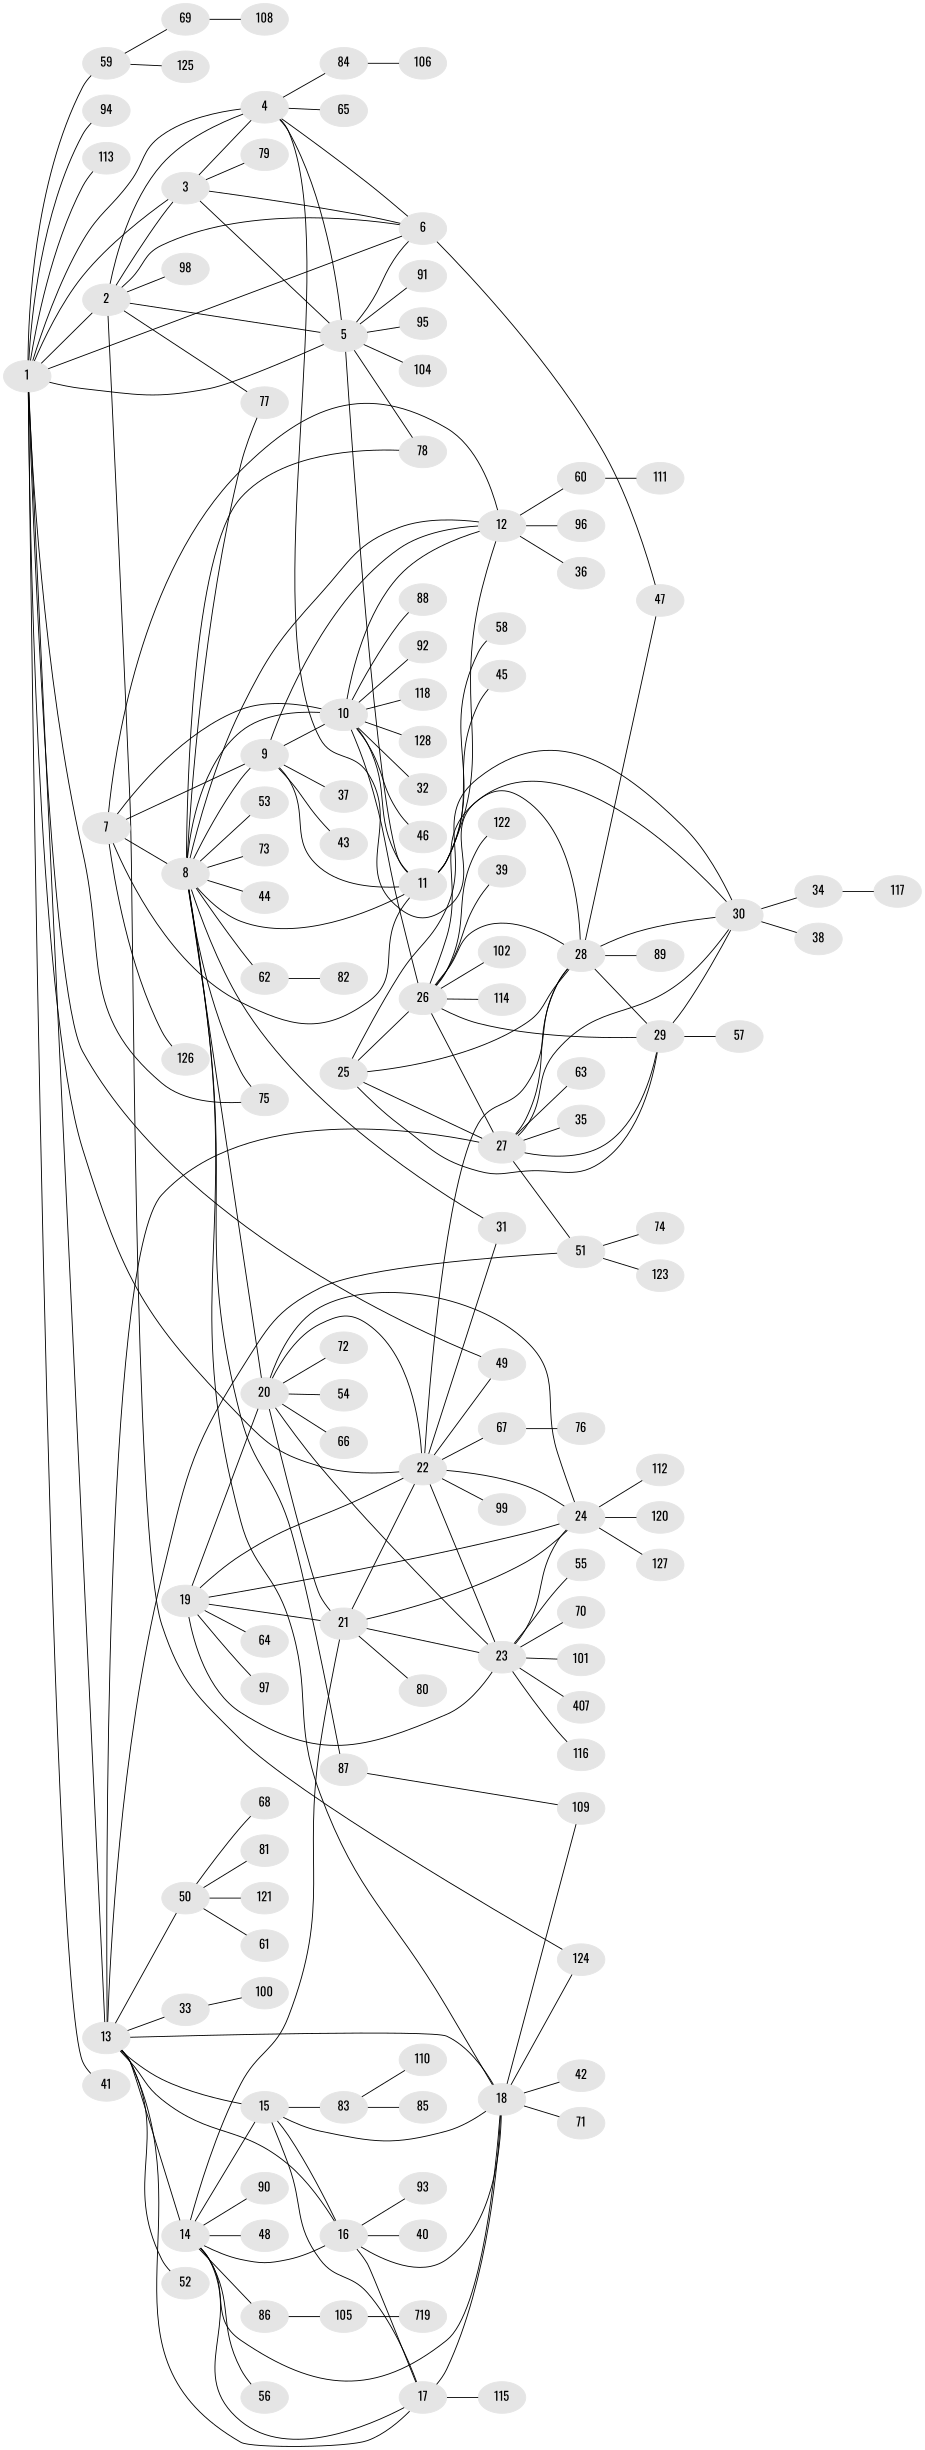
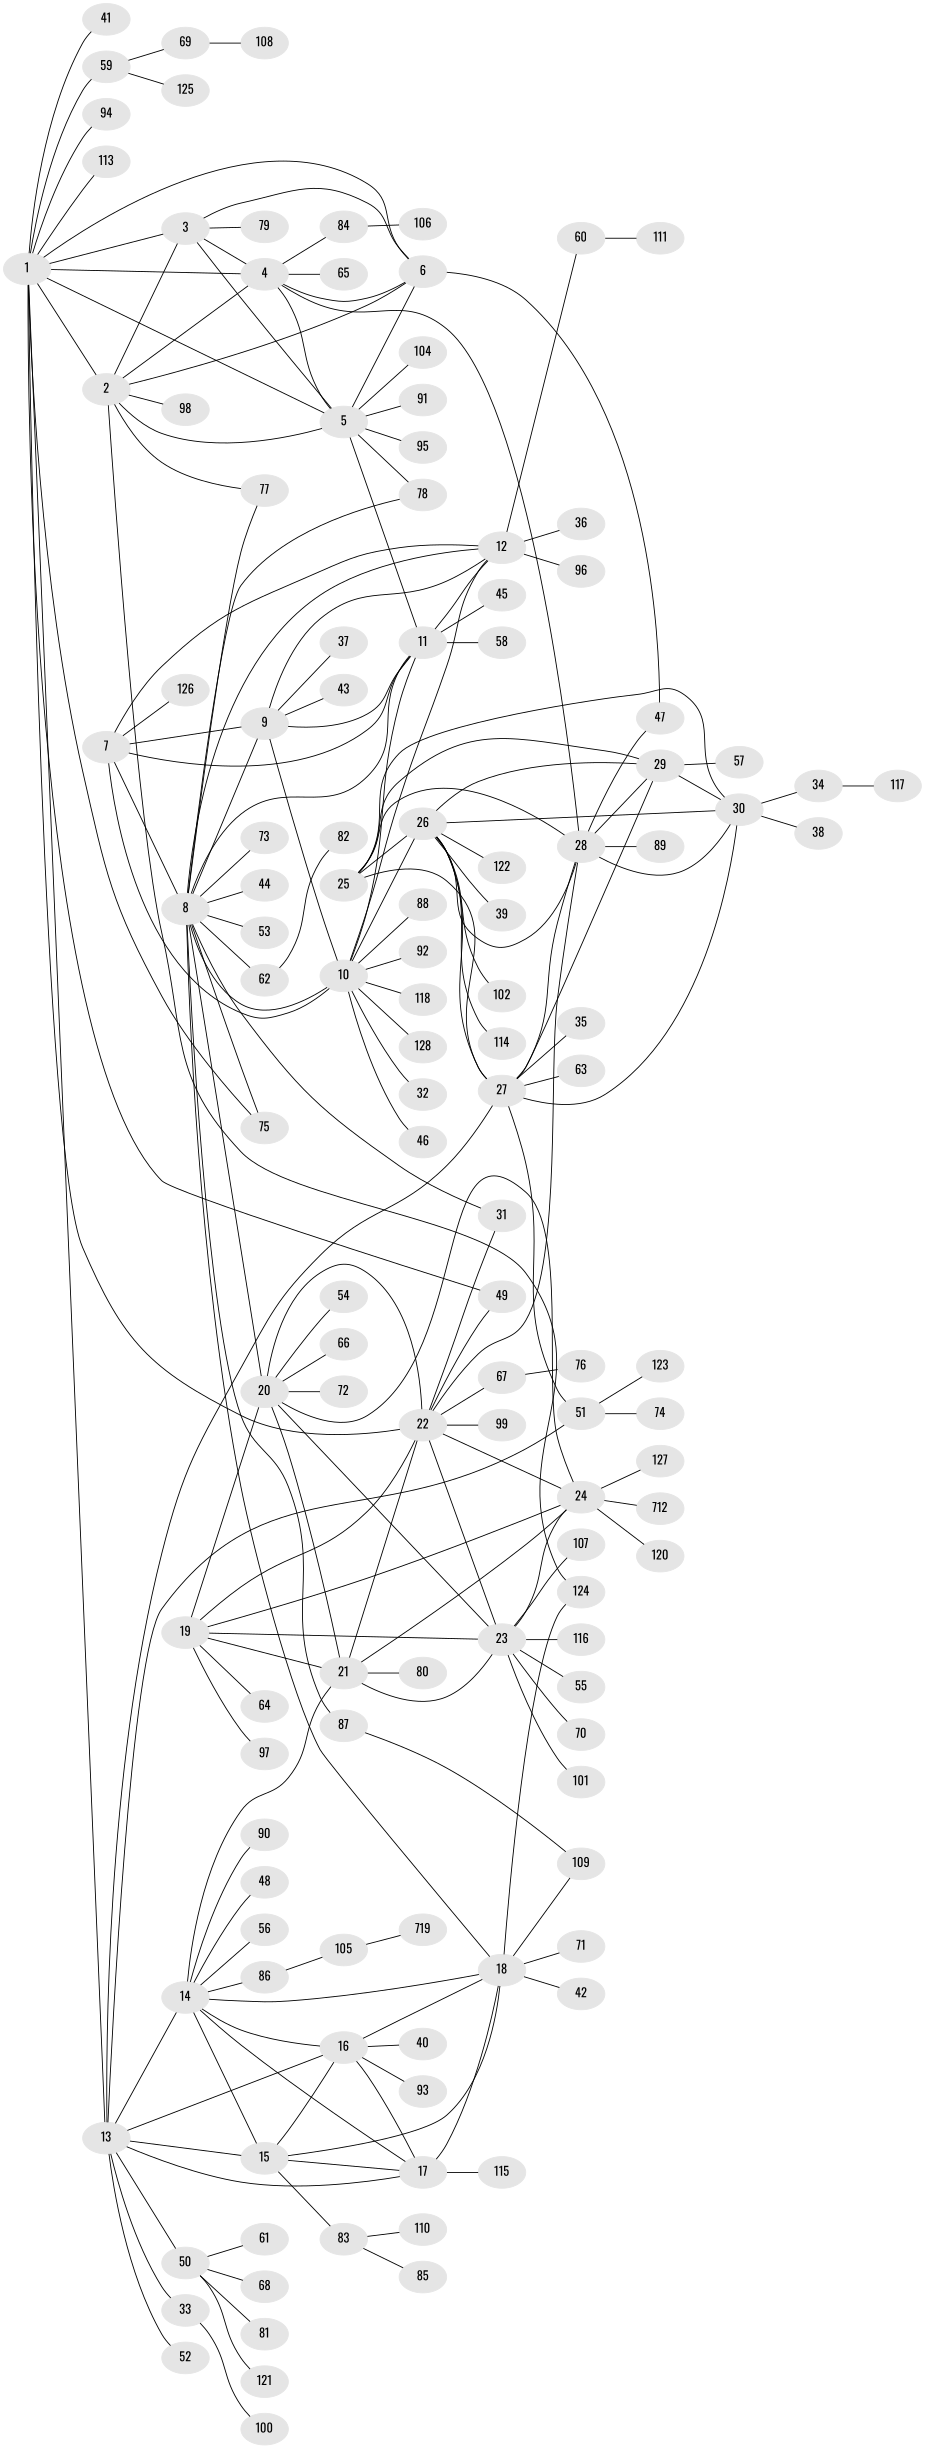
node "112": label "112" -> "712"
node "407": label "407" -> "107"
edge "13" -- "18": removed
